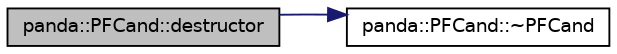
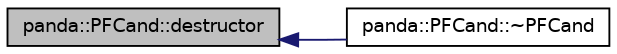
edge "panda::PFCand::destructor" -> "panda::PFCand::~PFCand": reversed
